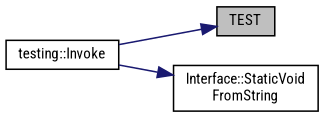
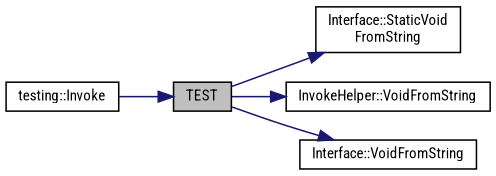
edge "testing::Invoke" -> "Interface::StaticVoid FromString": now "TEST" -> "Interface::StaticVoid FromString"
node "InvokeHelper::VoidFromString": added
node "Interface::VoidFromString": added
